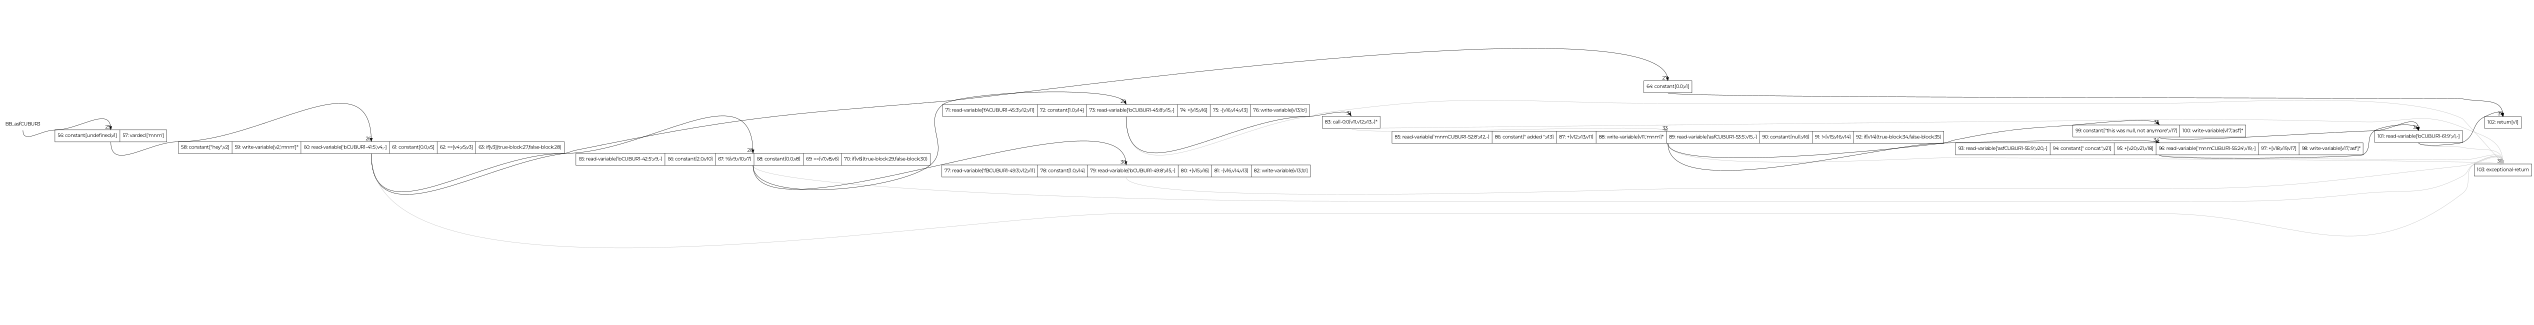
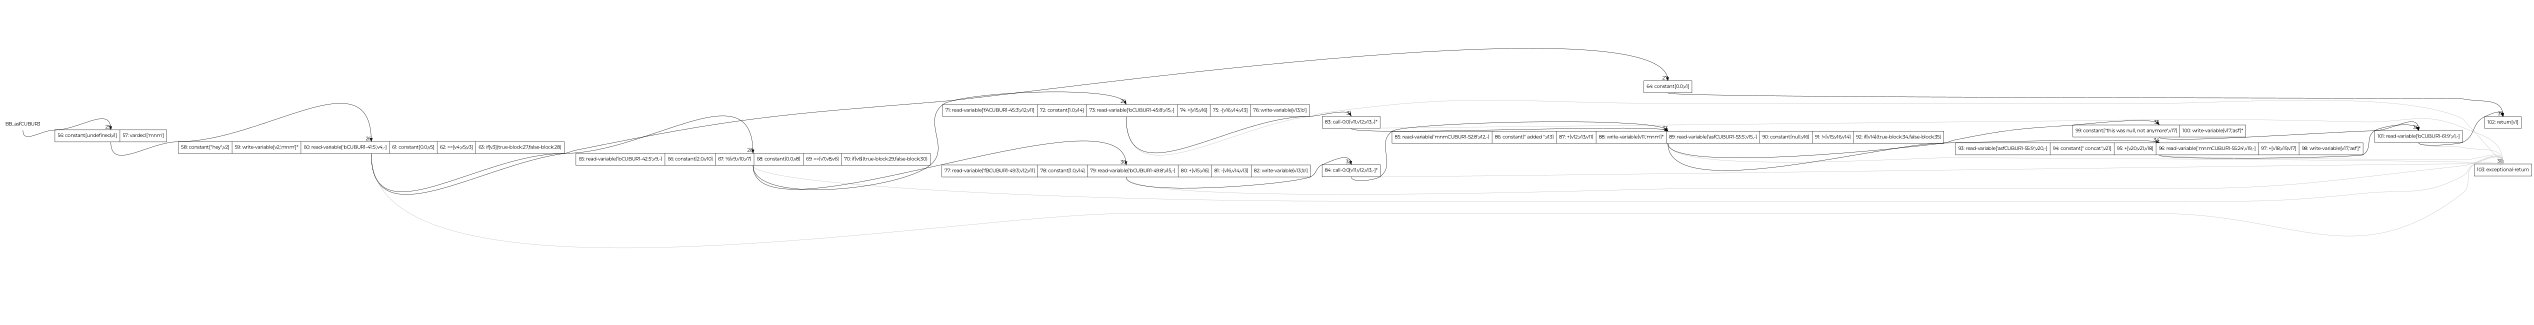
edge "83: call-0:0[v11,v12,v13,-]*" -> "85: read-variable['mnmCUBUR1-52:8',v12,-]": color gray -> black
node "84: call-0:0[v11,v12,v13,-]*": added
